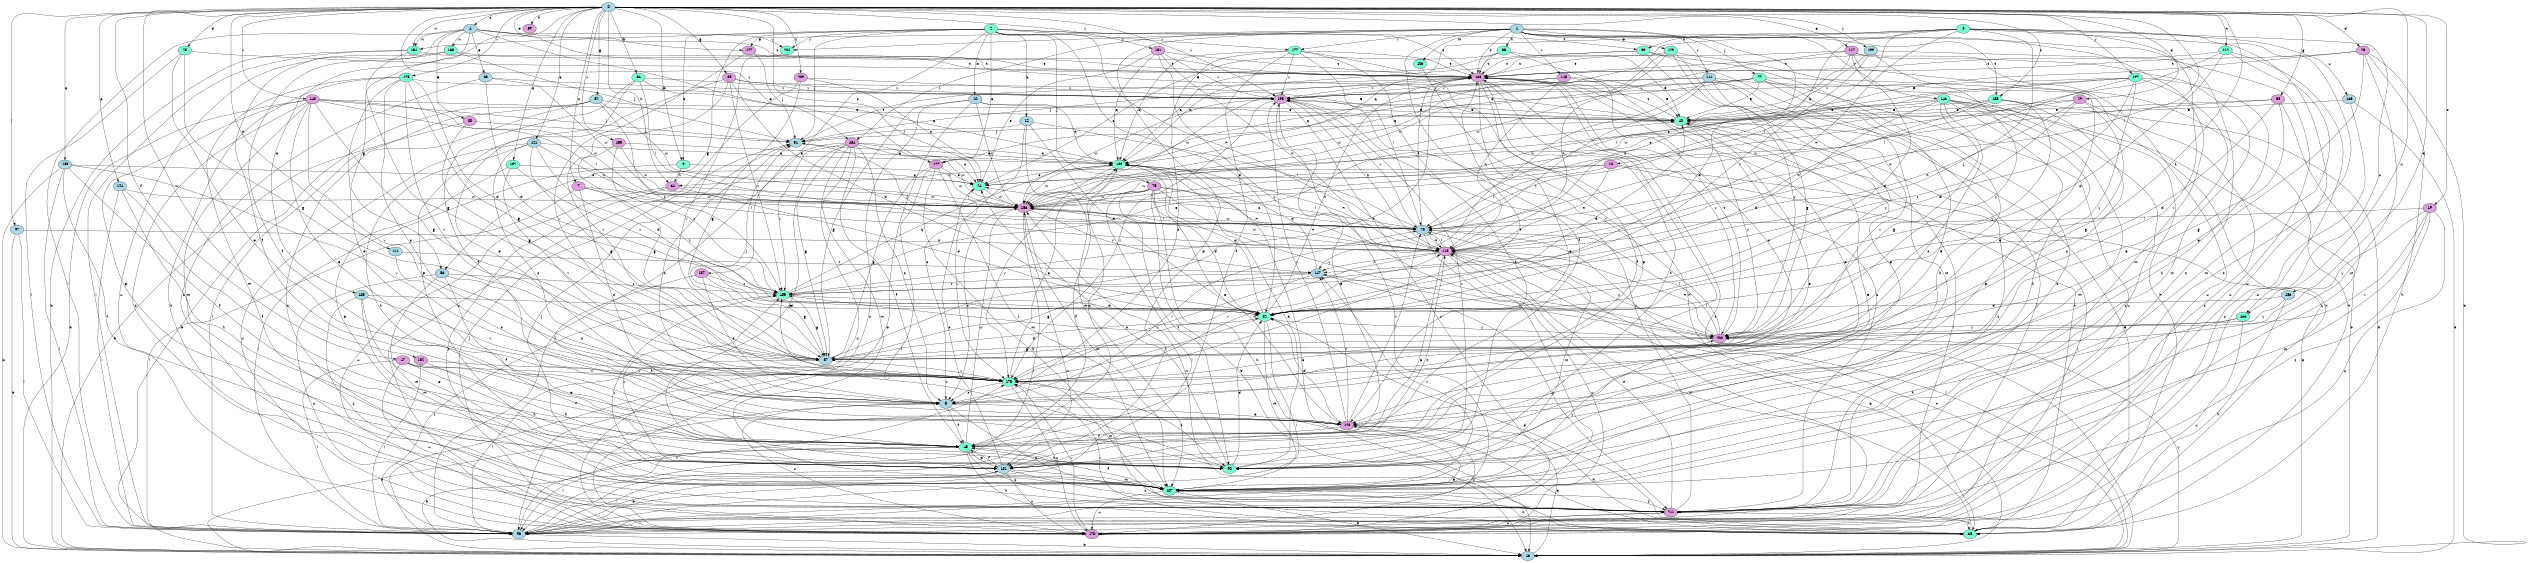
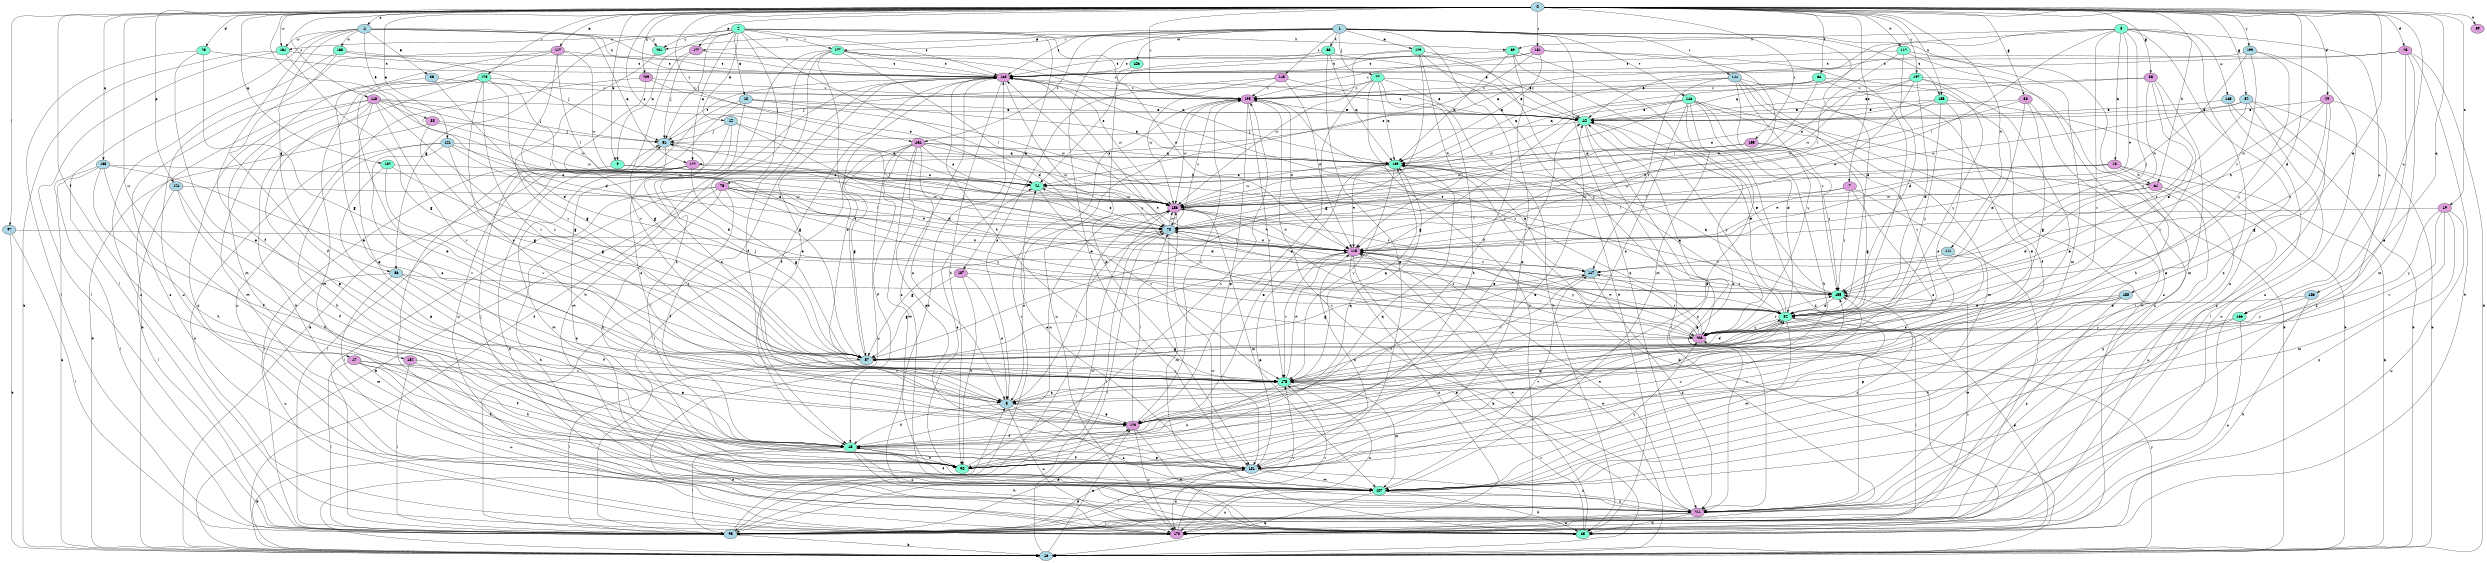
edge "38" -> "186": now "33" -> "186"
edge "0" -> "32": label "k" -> "d"
edge "155" -> "57": now "73" -> "57"
